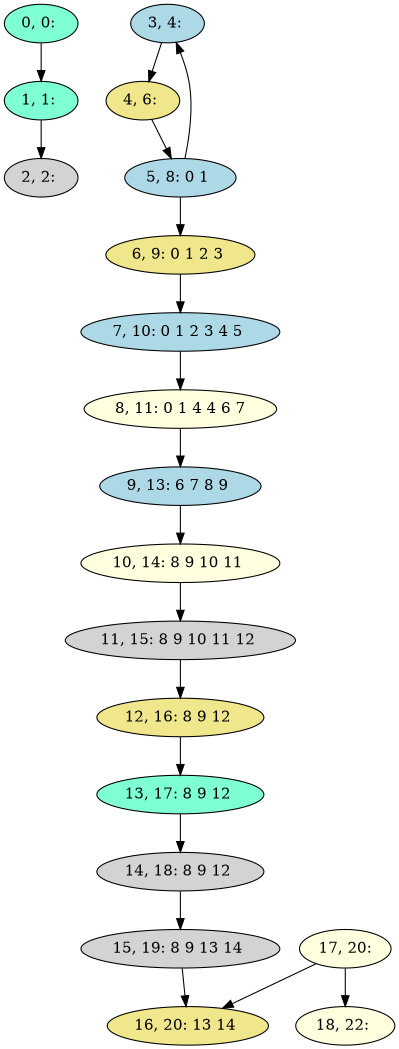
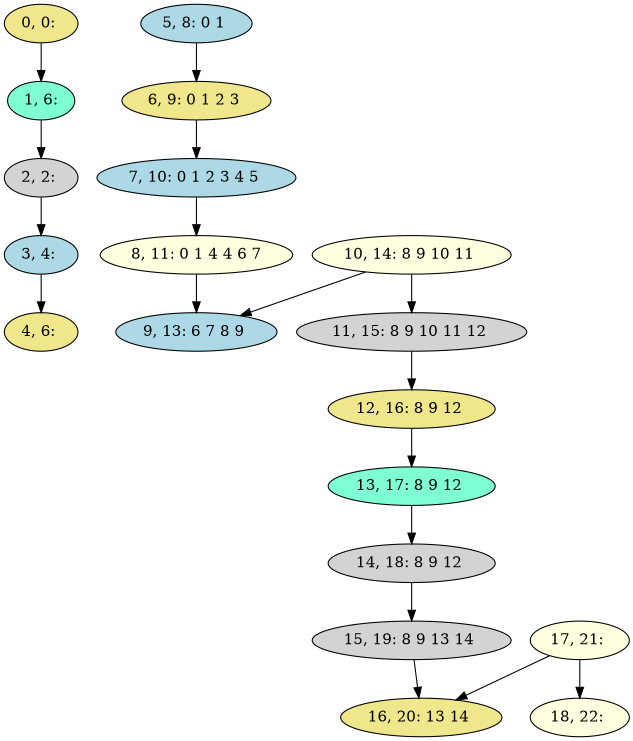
node "0, 0:": fillcolor aquamarine -> khaki
node "1, 1:": label "1, 1:" -> "1, 6:"
edge "5, 8: 0 1" -> "3, 4:": now "2, 2:" -> "3, 4:"
edge "4, 6:" -> "5, 8: 0 1": removed
edge "9, 13: 6 7 8 9" -> "10, 14: 8 9 10 11": reversed
node "17, 20:": label "17, 20:" -> "17, 21:"
